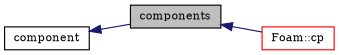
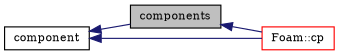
edge "Foam::cp" -> "component": added
